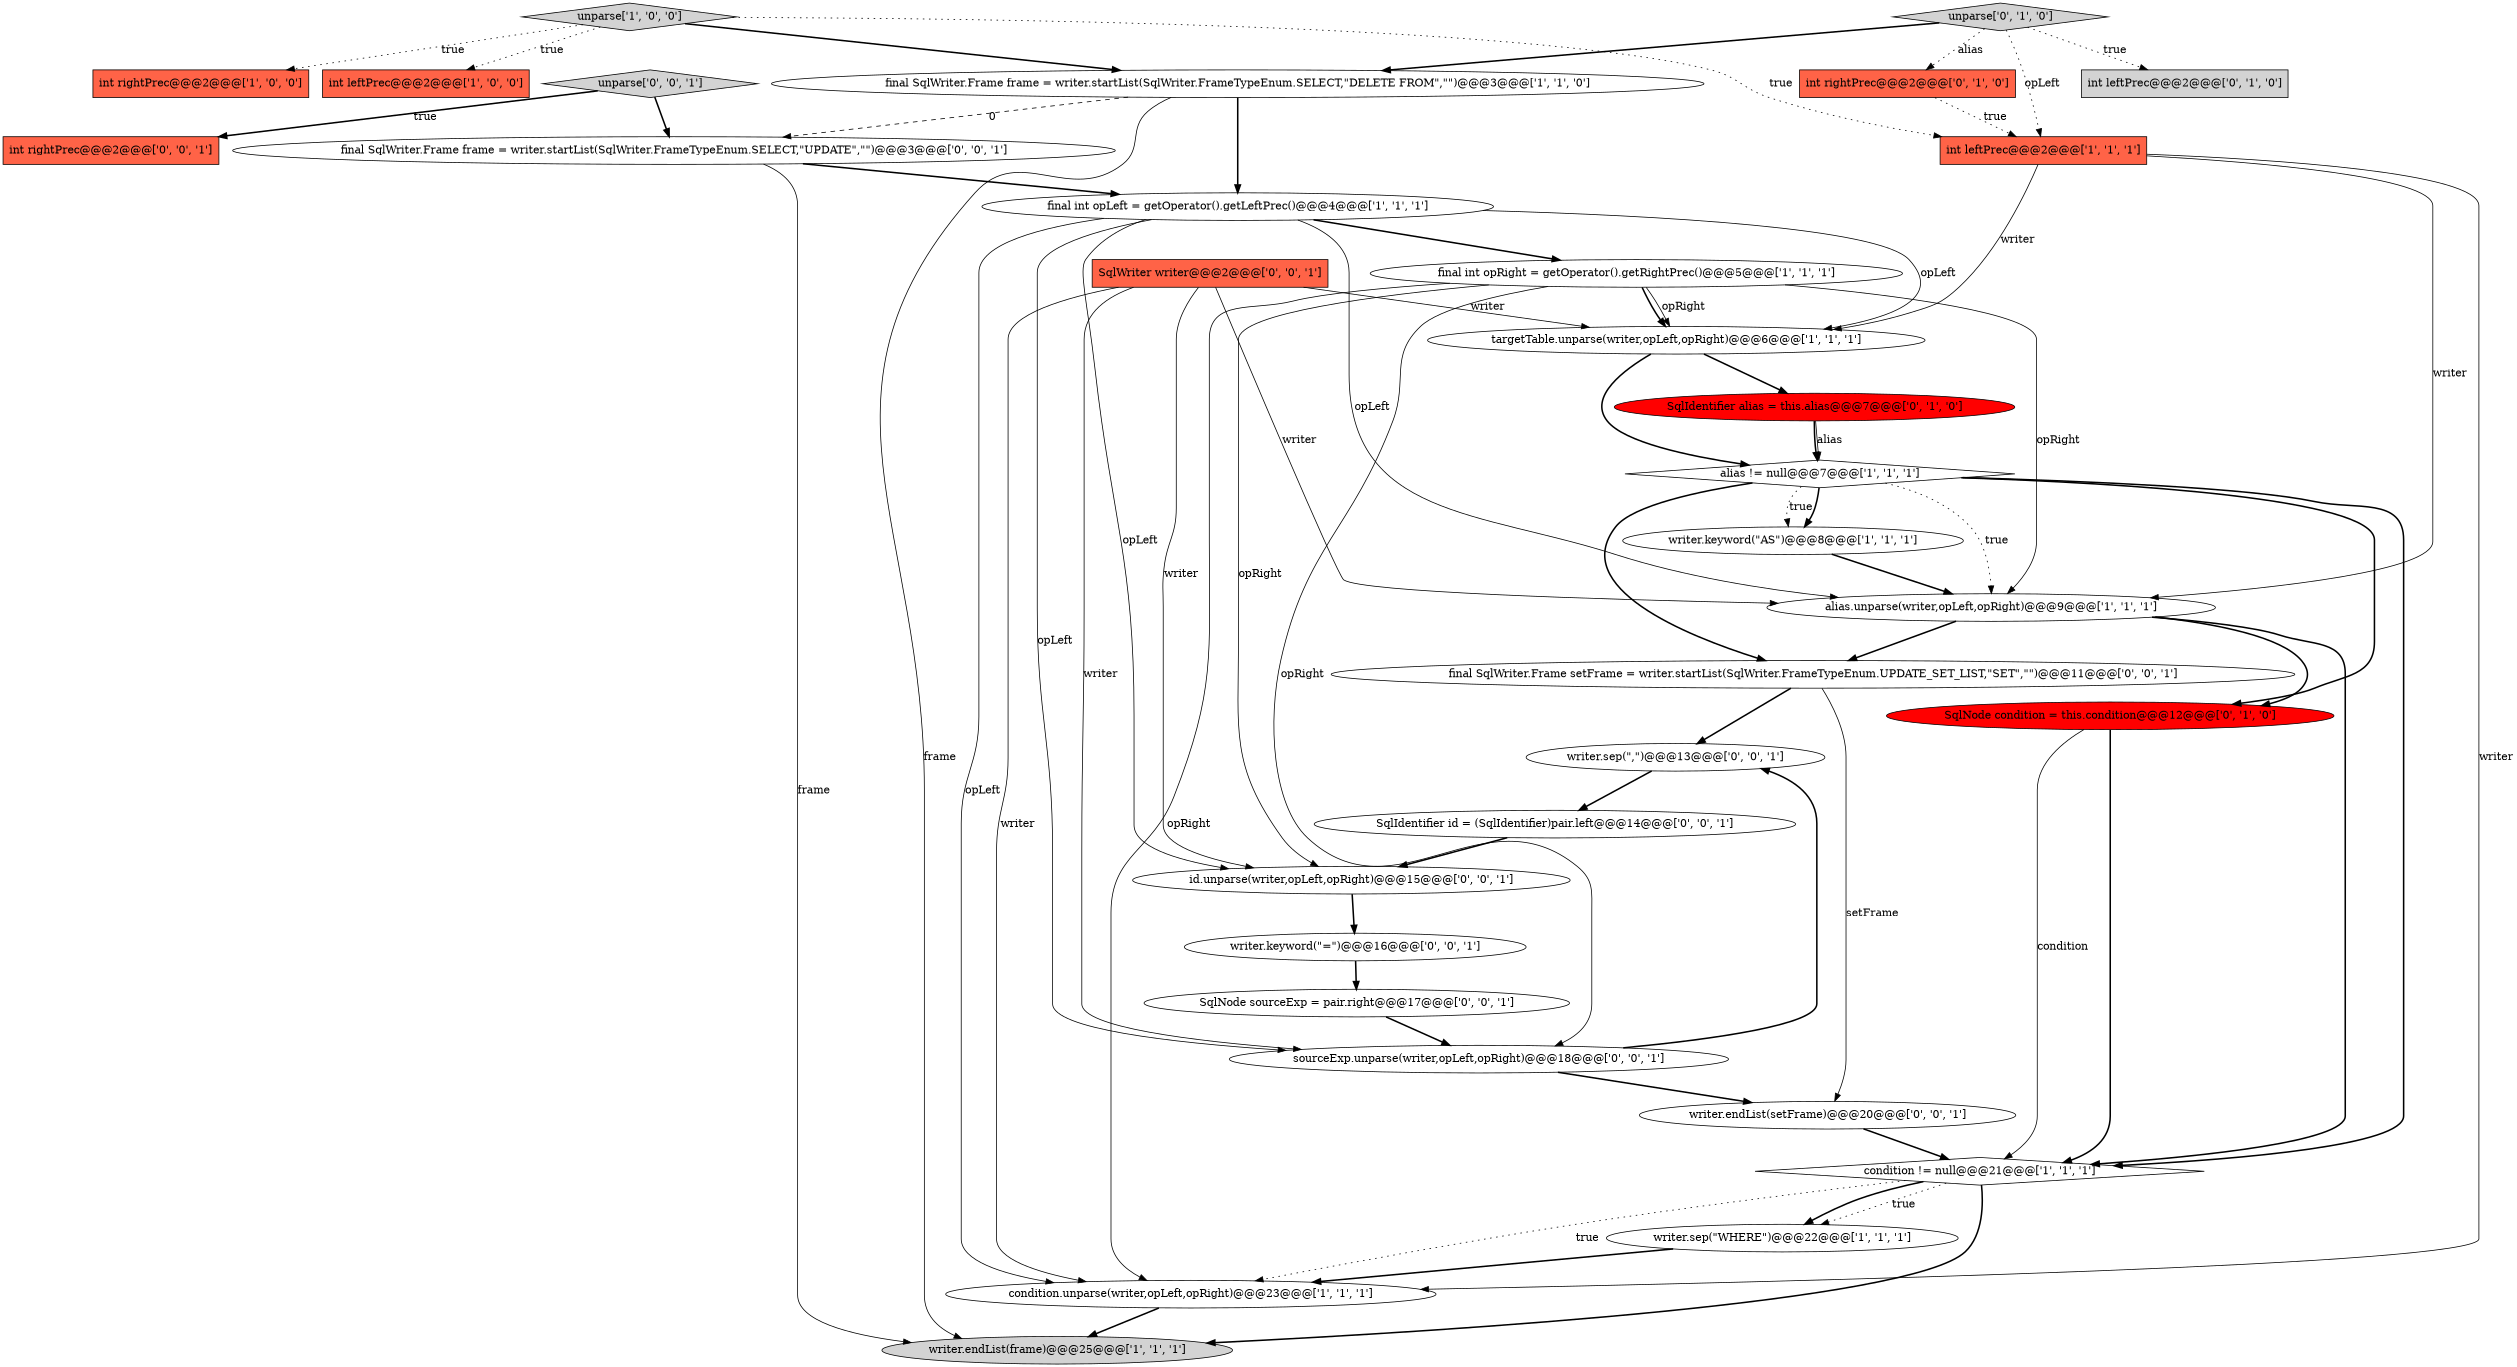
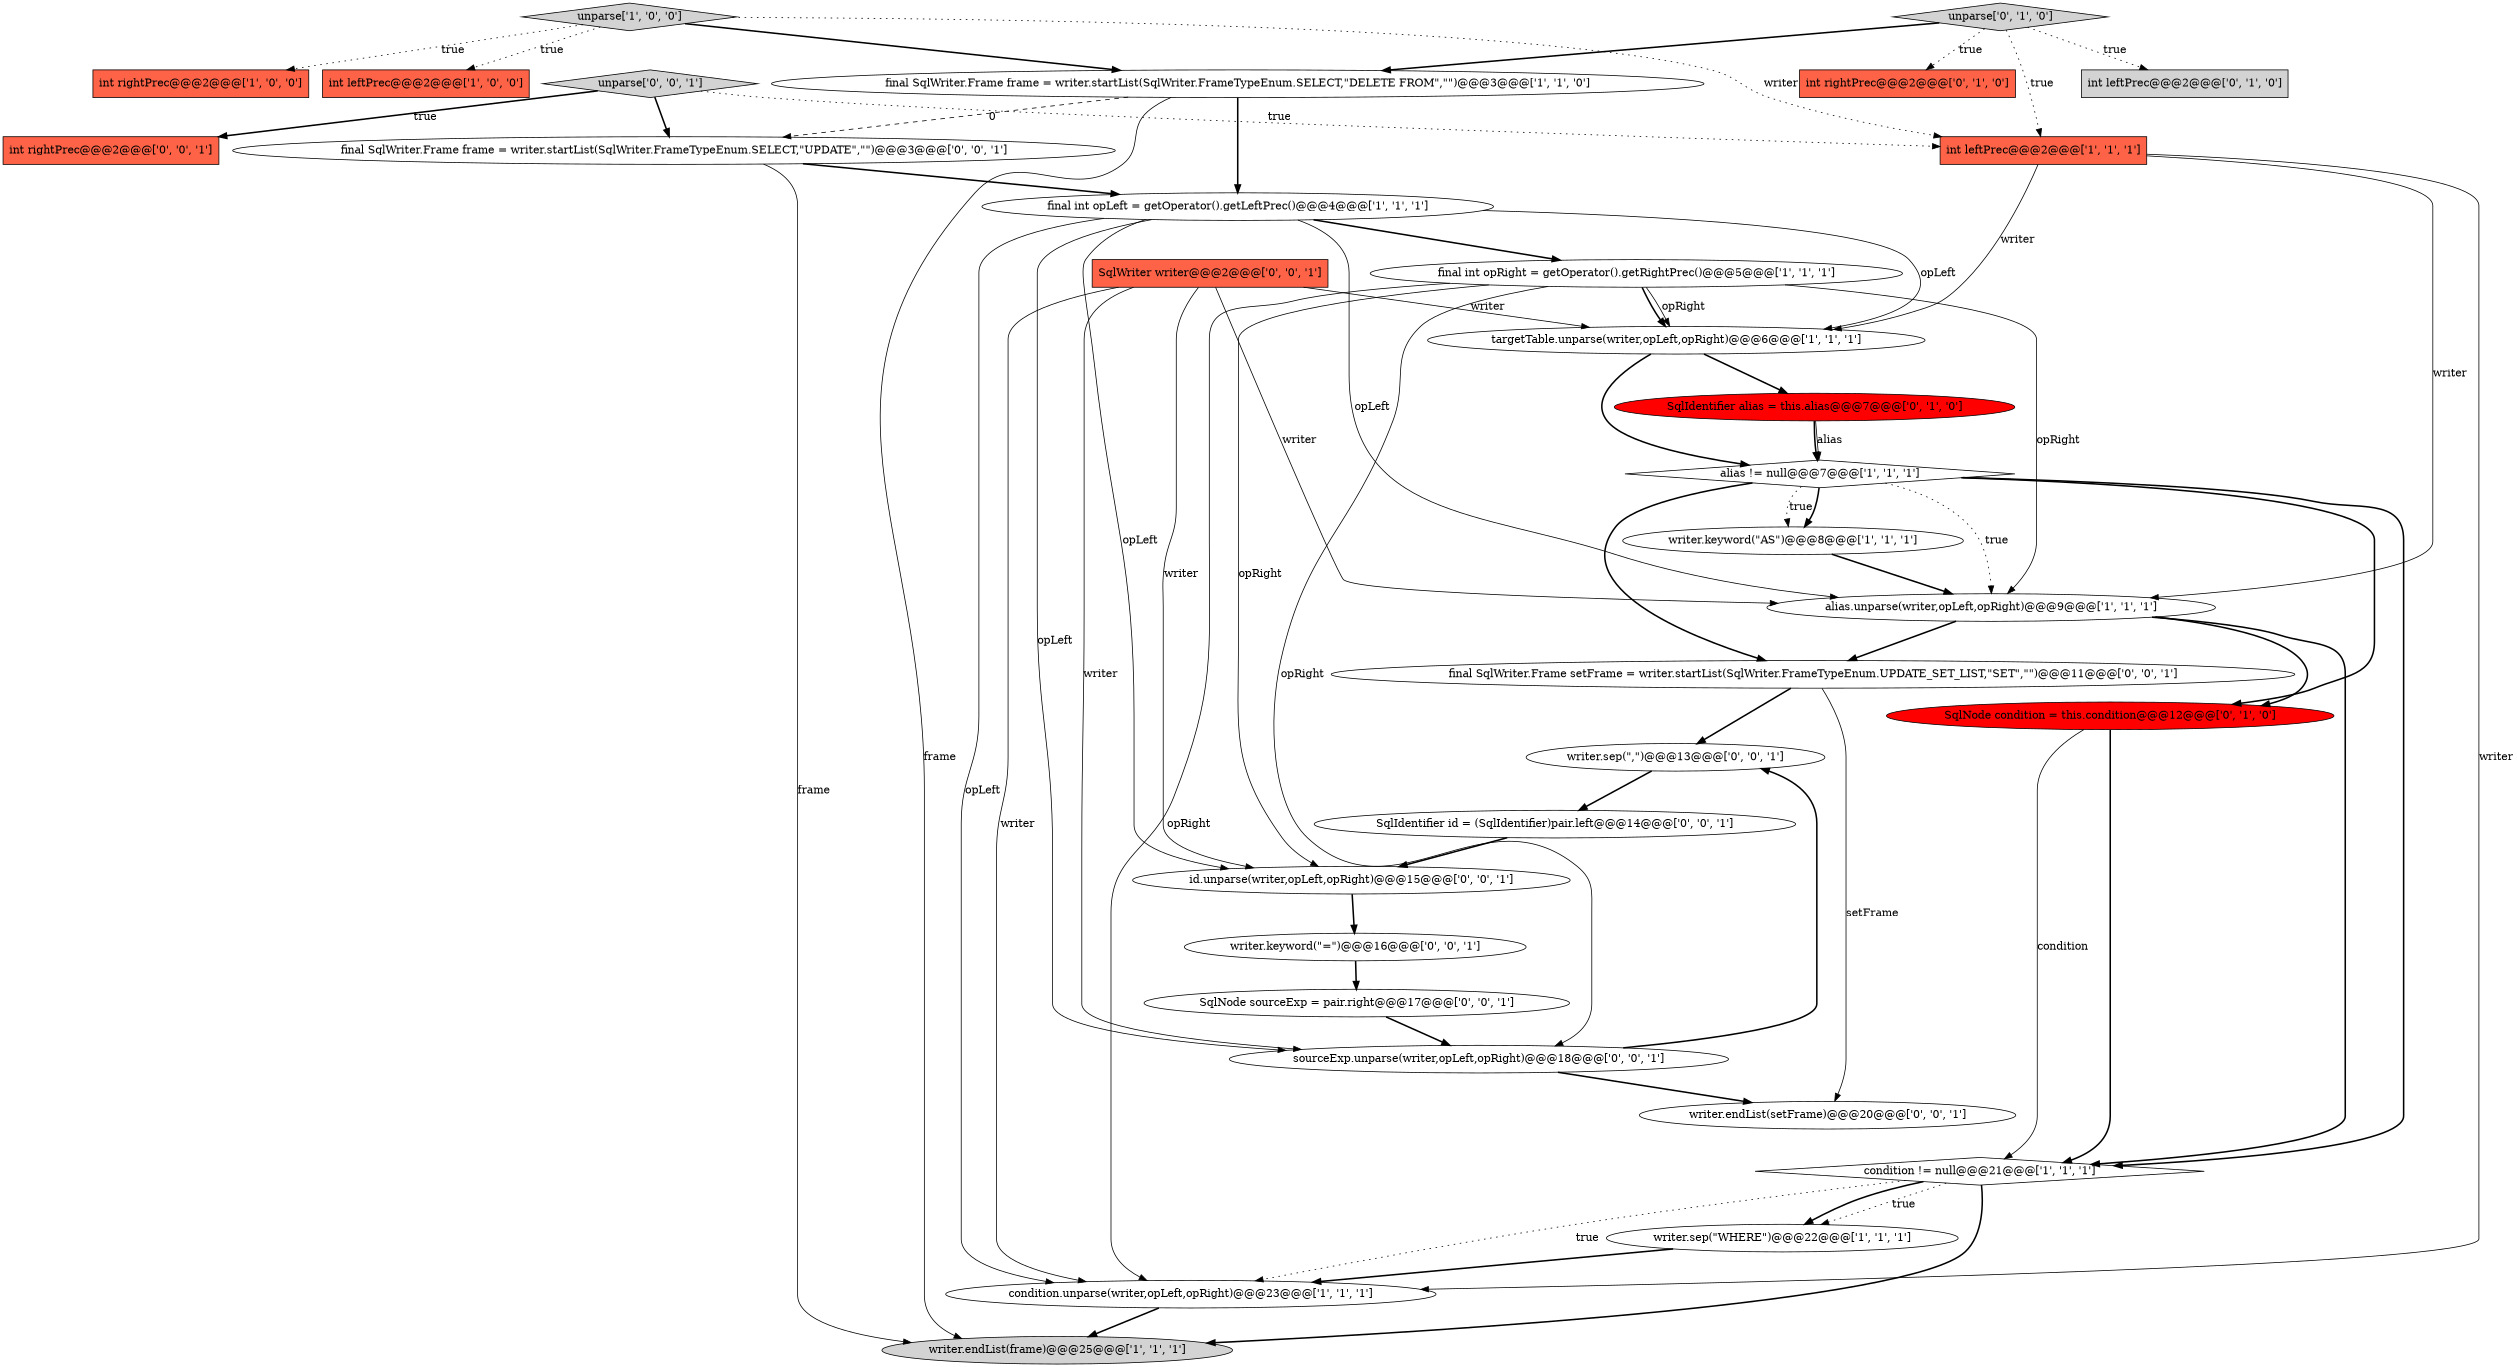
edge "unparse['0', '1', '0']" -> "int rightPrec@@@2@@@['0', '1', '0']": label "alias" -> "true"
edge "unparse['1', '0', '0']" -> "int leftPrec@@@2@@@['1', '1', '1']": label "true" -> "writer"
edge "unparse['0', '1', '0']" -> "int leftPrec@@@2@@@['1', '1', '1']": label "opLeft" -> "true"
edge "int rightPrec@@@2@@@['0', '1', '0']" -> "int leftPrec@@@2@@@['1', '1', '1']": now "unparse['0', '0', '1']" -> "int leftPrec@@@2@@@['1', '1', '1']"
edge "writer.endList(setFrame)@@@20@@@['0', '0', '1']" -> "condition != null@@@21@@@['1', '1', '1']": removed
